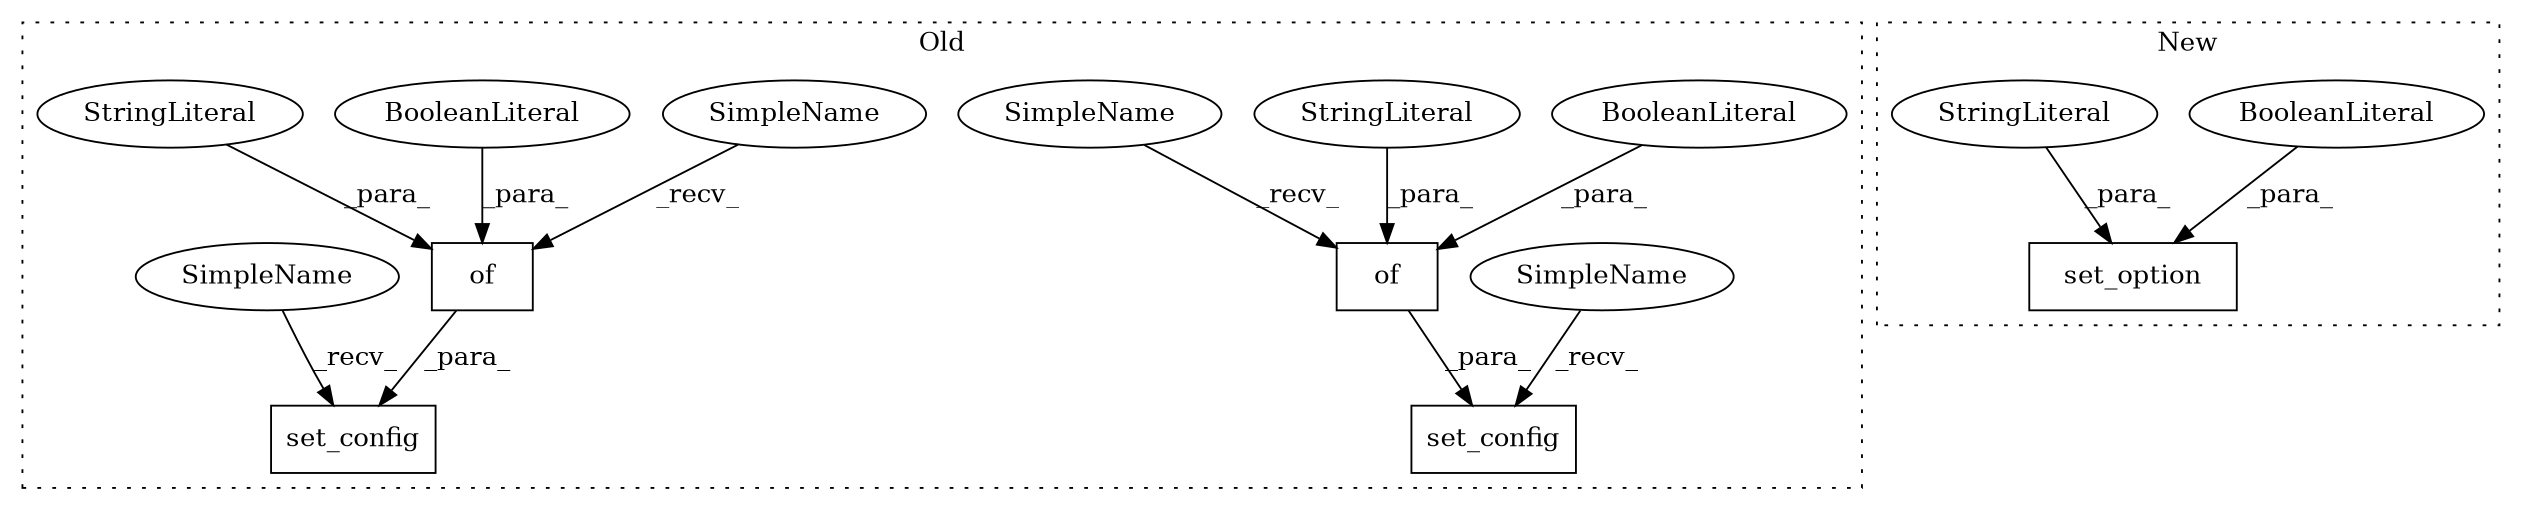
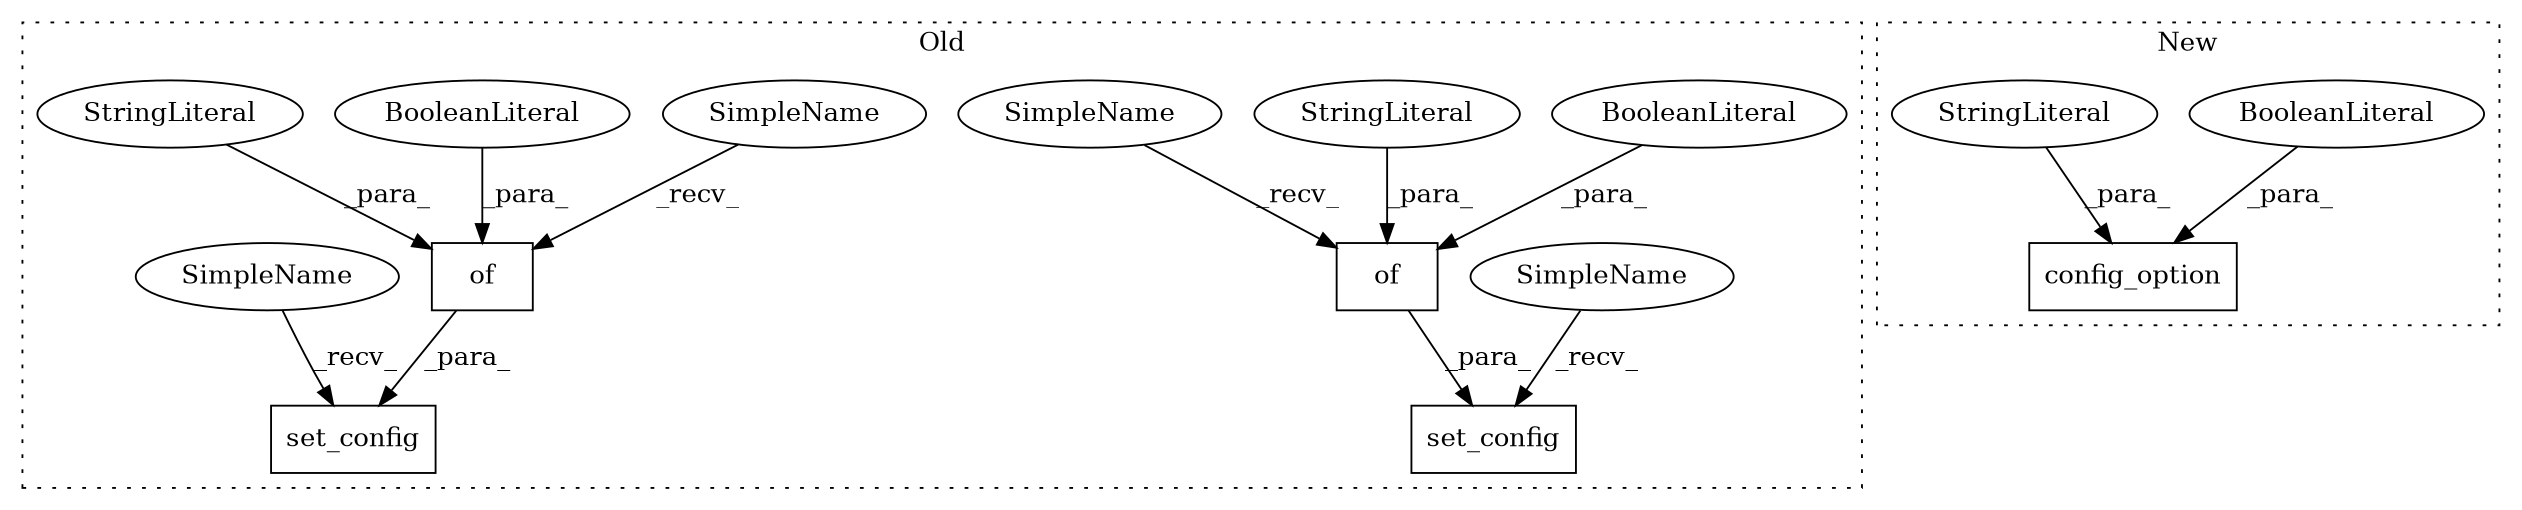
node "set_option": label "set_option" -> "config_option"
